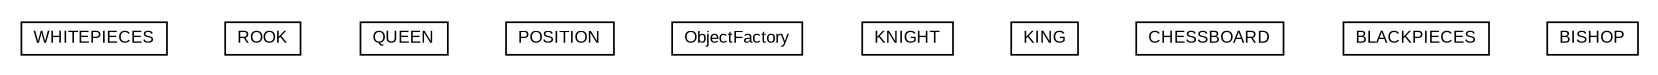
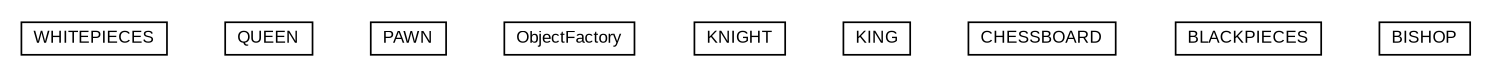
node "ROOK": removed
node "PAWN": added
node "POSITION": removed
